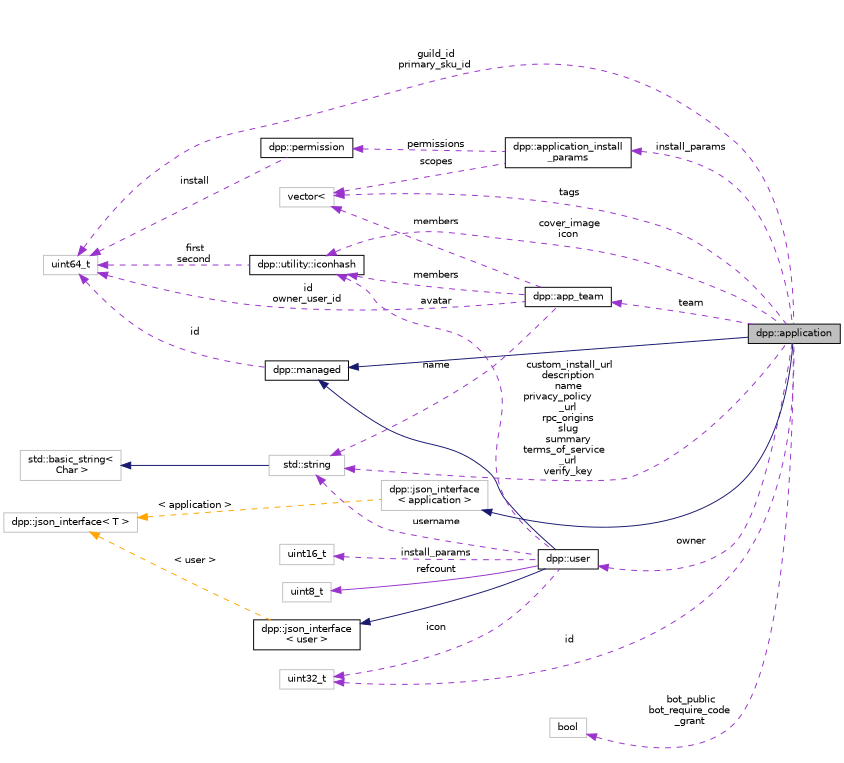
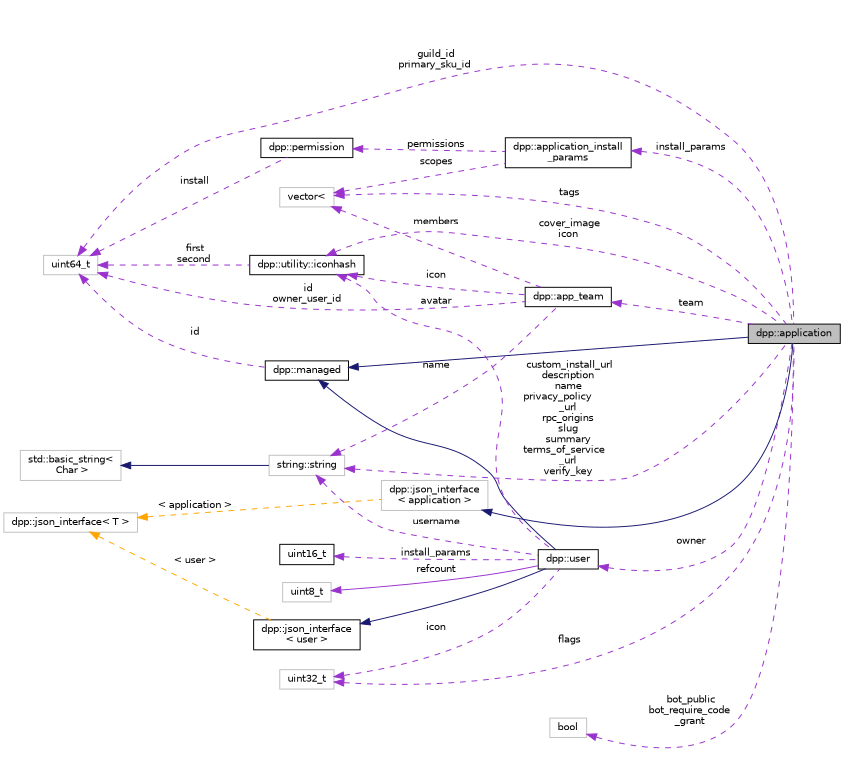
edge "dpp::app_team" -> "dpp::utility::iconhash": label " members" -> " icon"
node "std::string": label "std::string" -> "string::string"
node "uint16_t": color grey75 -> black
edge "dpp::application" -> "uint32_t": label " id" -> " flags"
